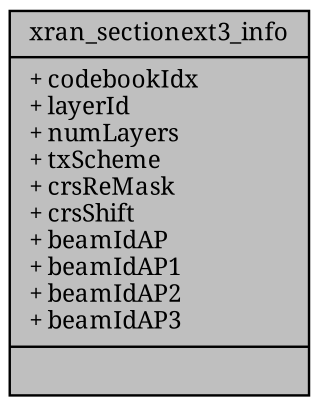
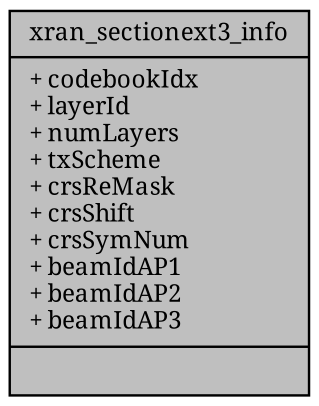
node "xran_sectionext3_info": text "+ beamIdAP" -> "+ crsSymNum"
